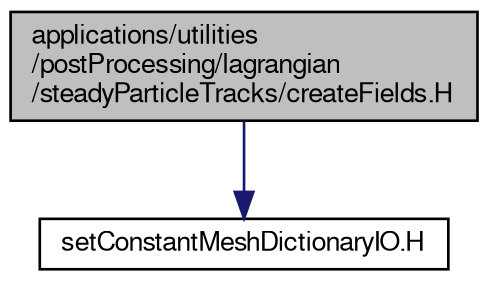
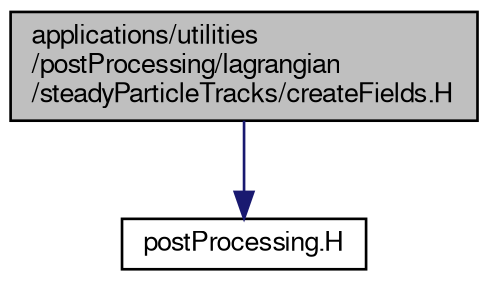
node "setConstantMeshDictionaryIO.H": label "setConstantMeshDictionaryIO.H" -> "postProcessing.H"
